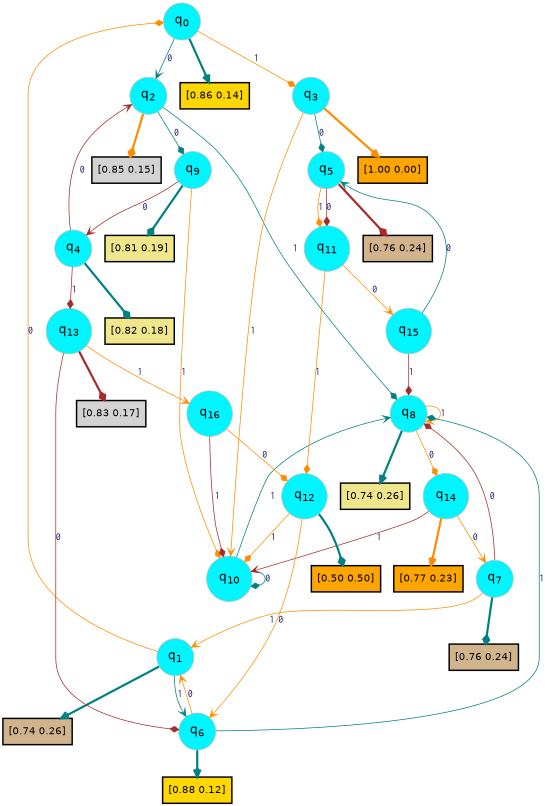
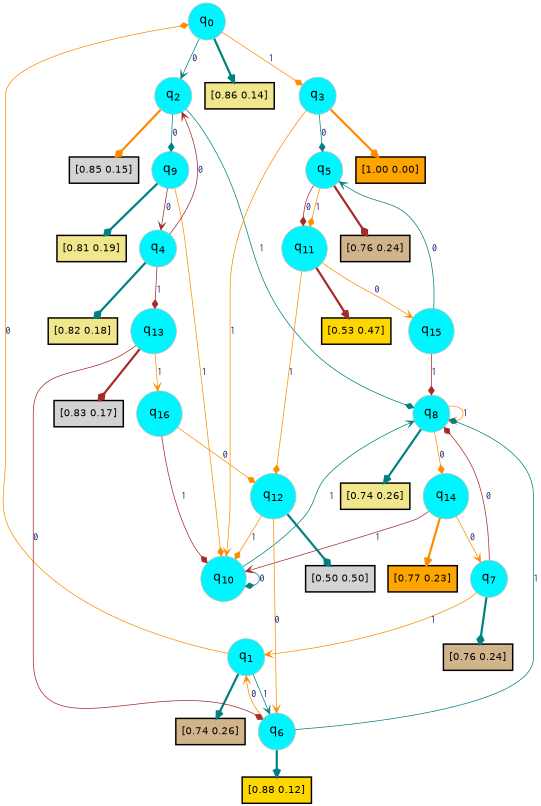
node "[0.86 0.14]": fillcolor gold -> khaki
node "[0.53 0.47]": added
node "[0.50 0.50]": fillcolor orange -> lightgrey
